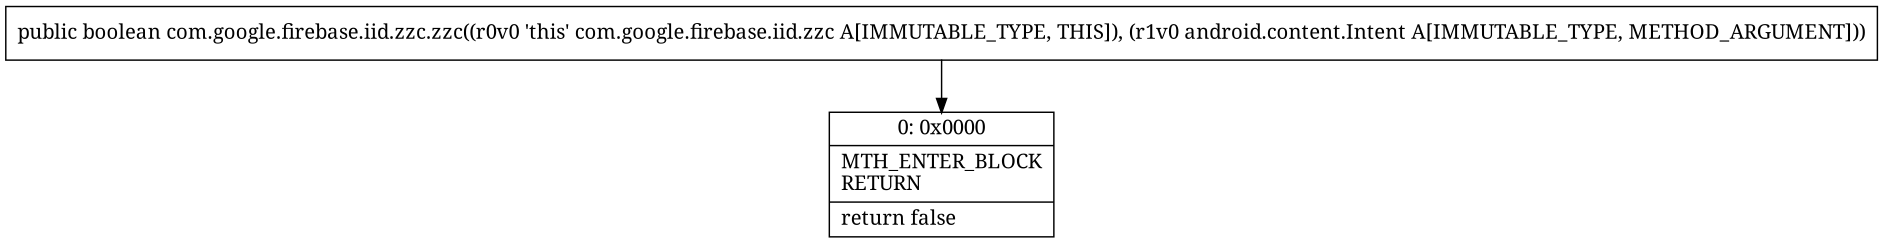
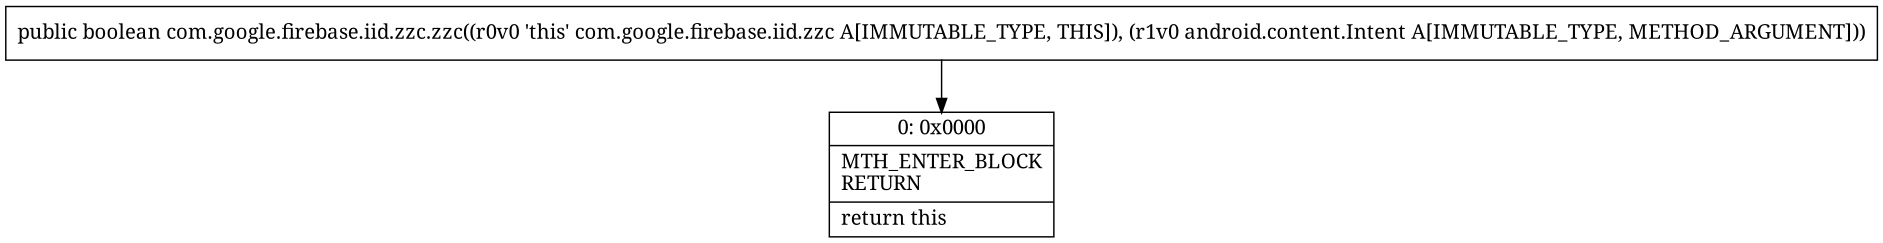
node "0: 0x0000": text "return false" -> "return this"
